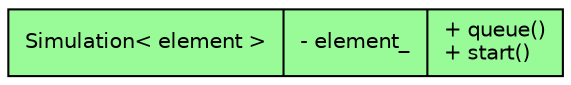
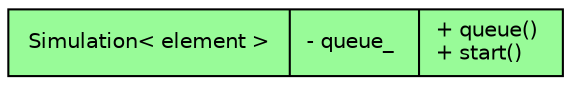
node "Simulation< element >": text "- element_" -> "- queue_"
